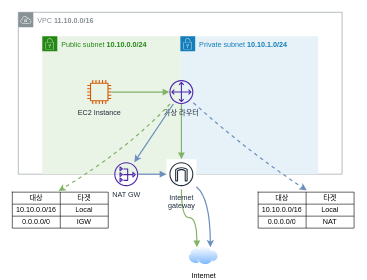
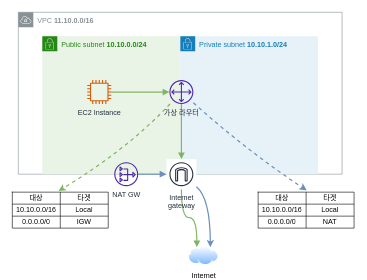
edge "가상 라우터" -> "NAT GW": removed
